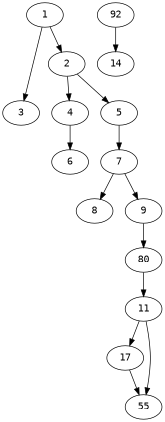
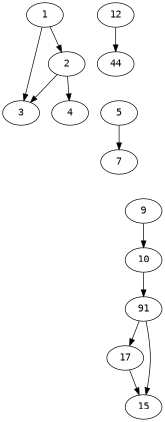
node "92": label "92" -> "12"
node "14": label "14" -> "44"
edge "2" -> "5": now "2" -> "3"
node "6": removed
edge "7" -> "9": removed
node "8": removed
node "80": label "80" -> "10"
node "11": label "11" -> "91"
node "55": label "55" -> "15"
